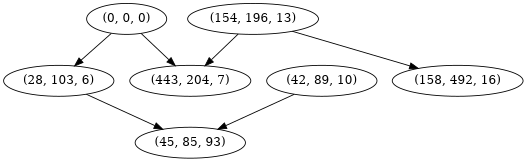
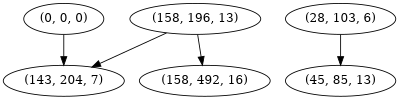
node "(154, 196, 13)": label "(154, 196, 13)" -> "(158, 196, 13)"
edge "(0, 0, 0)" -> "(28, 103, 6)": removed
node "(443, 204, 7)": label "(443, 204, 7)" -> "(143, 204, 7)"
node "(42, 89, 10)": removed
node "(45, 85, 93)": label "(45, 85, 93)" -> "(45, 85, 13)"
